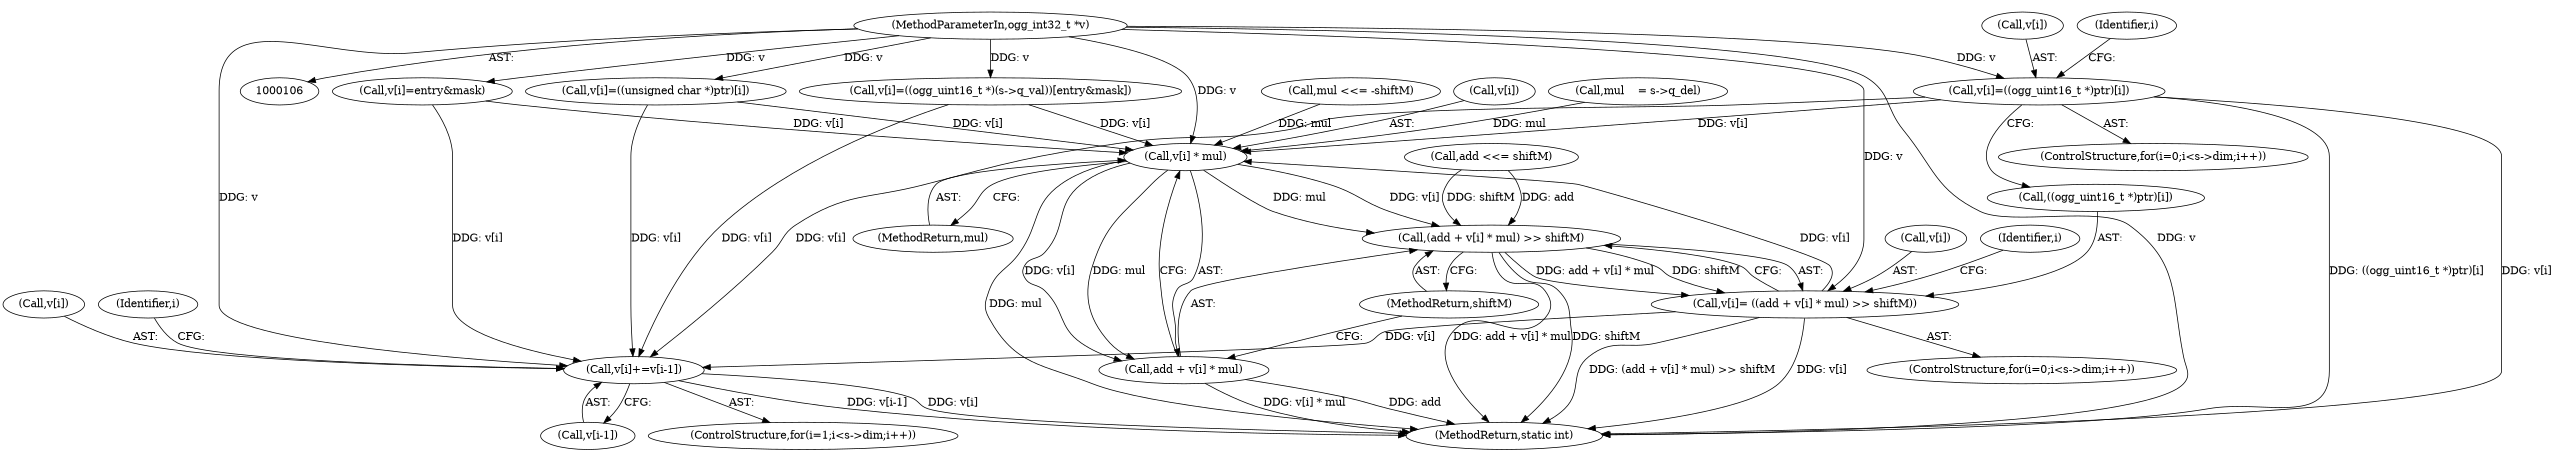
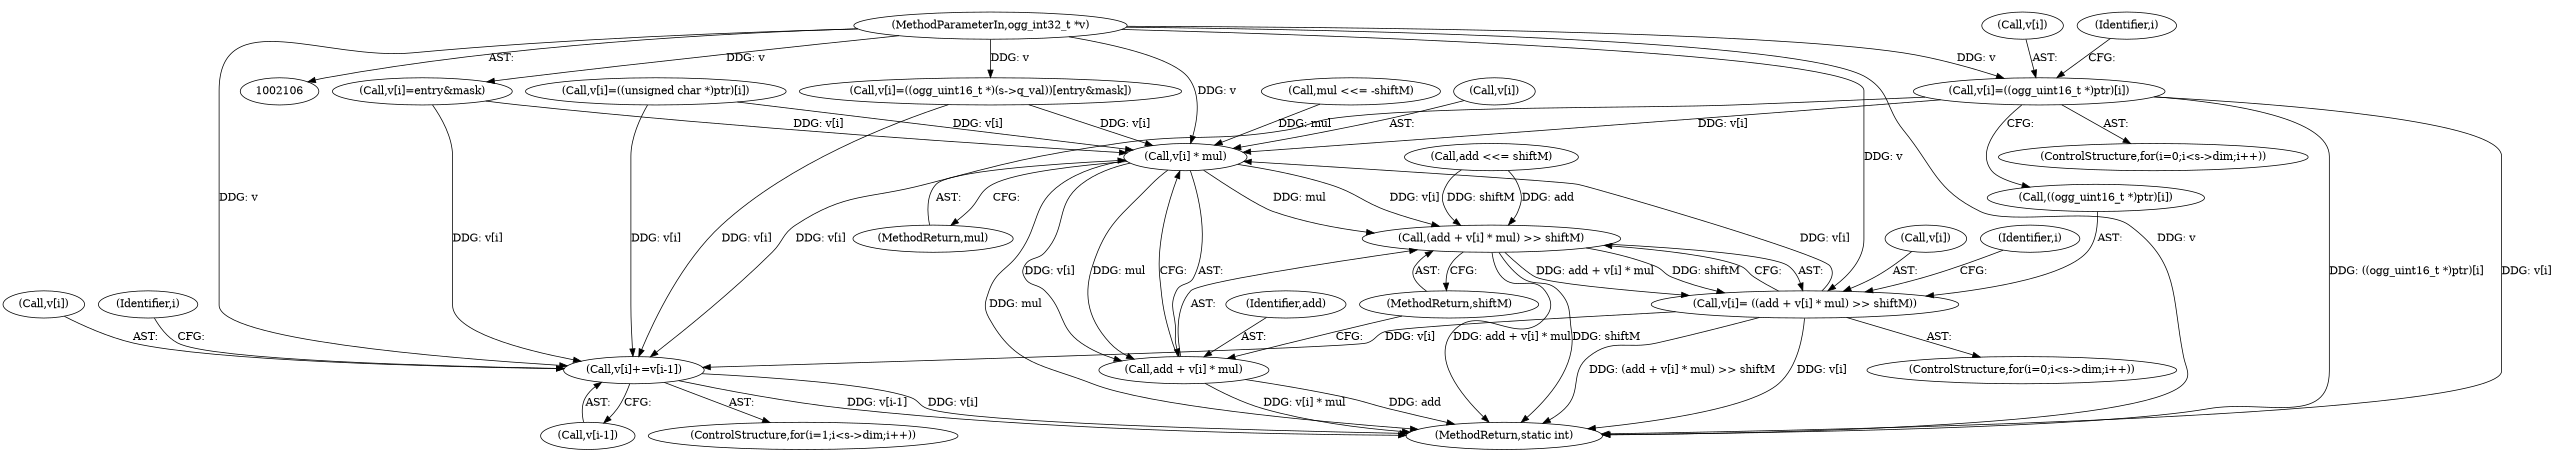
edge "(MethodParameterIn,ogg_int32_t *v)" -> "(Call,v[i]=((unsigned char *)ptr)[i])": removed, label "DDG: v"
node "1000106": label "1000106" -> "1002106"
node "(Call,mul    = s->q_del)": removed
node "(Identifier,add)": added
